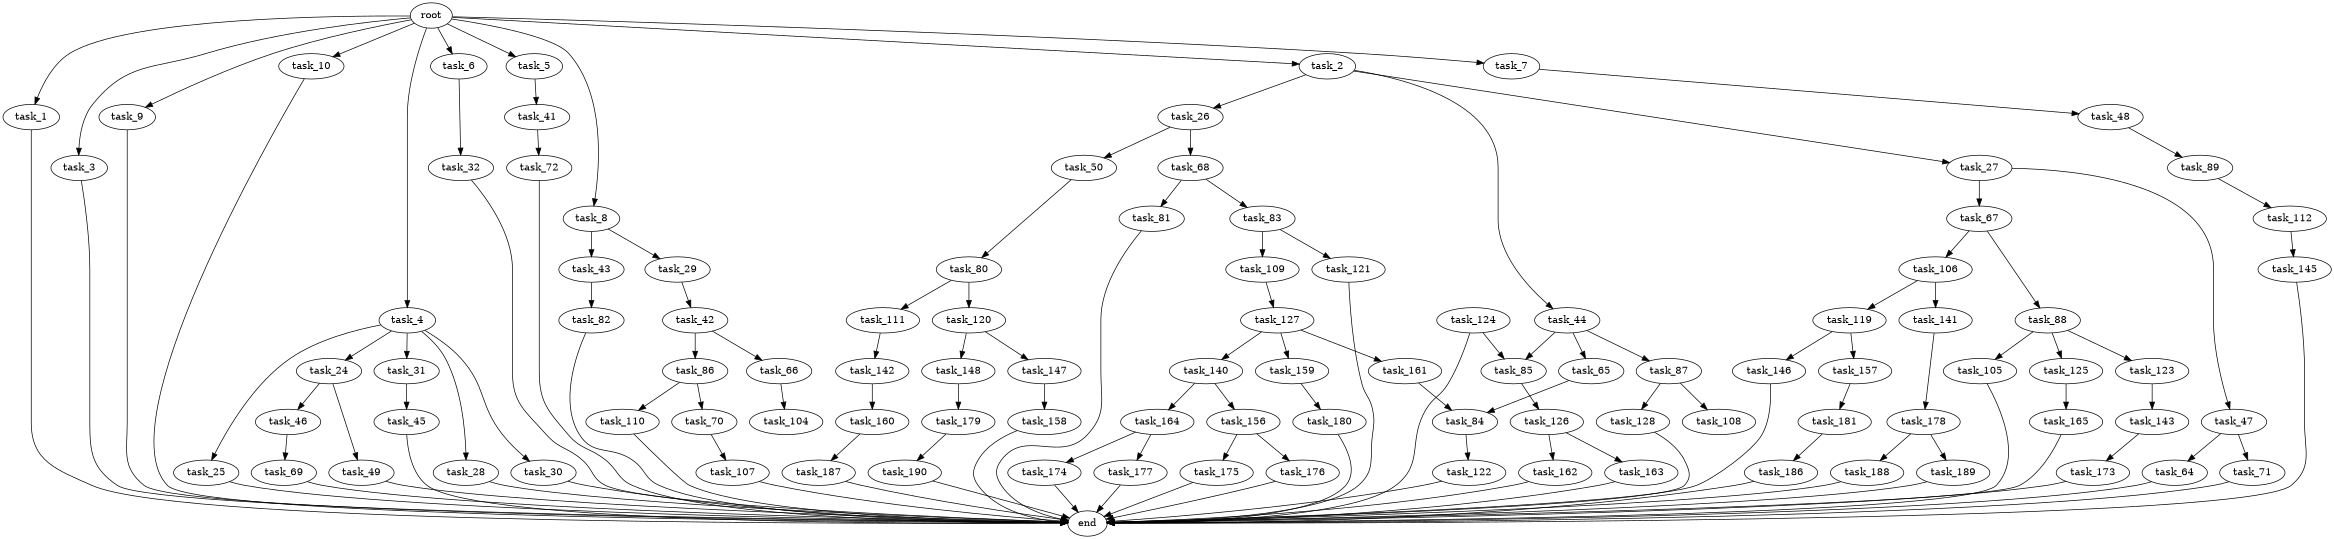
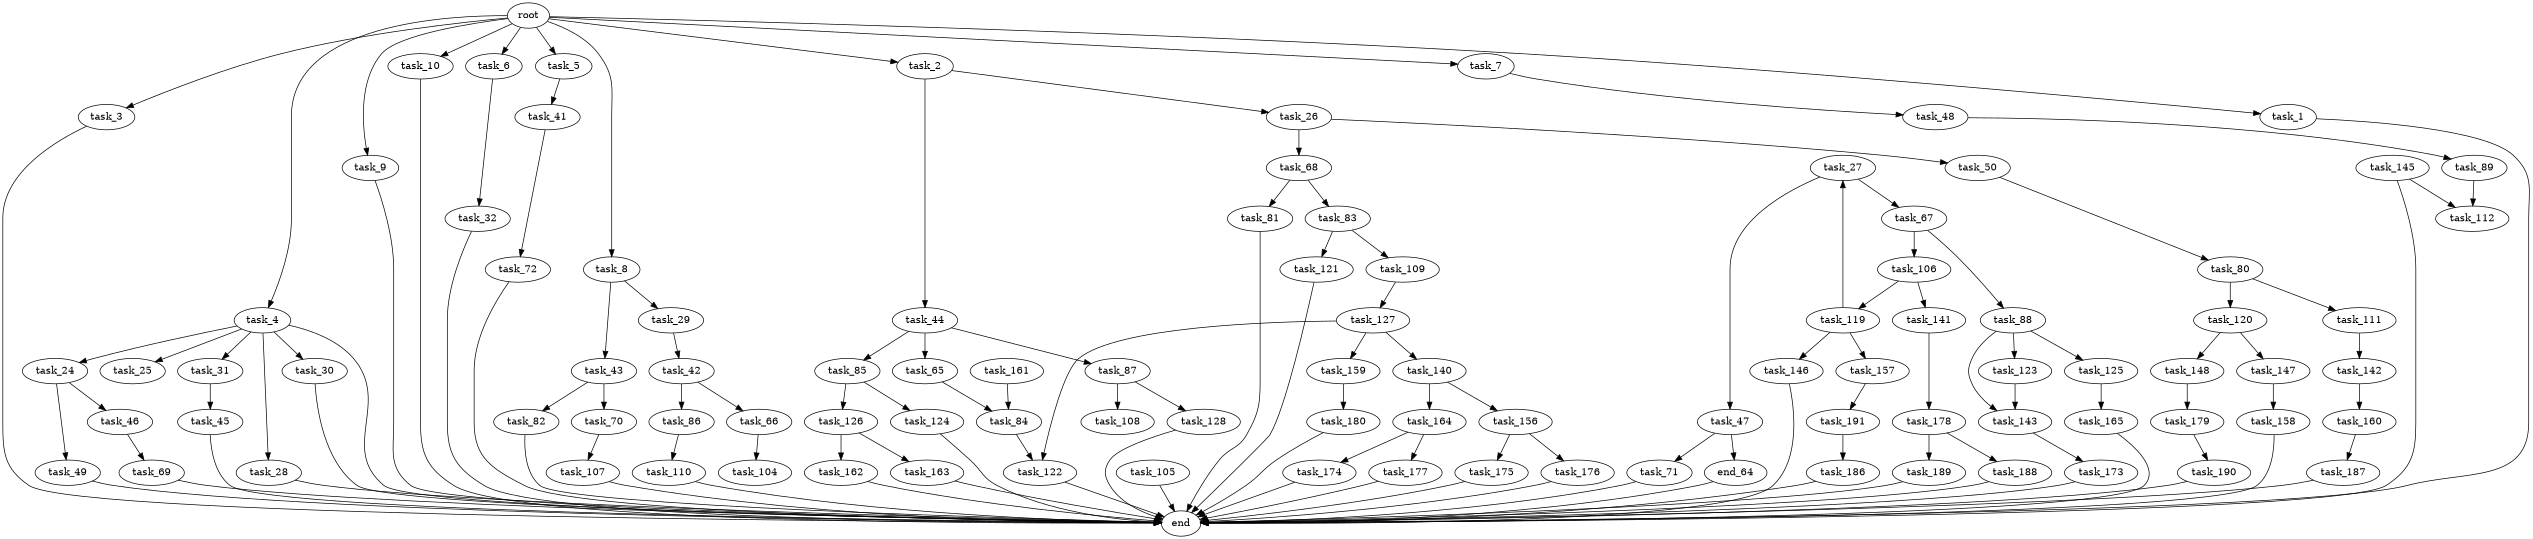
edge "task_2" -> "task_27": now "task_119" -> "task_27"
edge "task_112" -> "task_145": reversed
edge "task_124" -> "task_85": reversed
edge "task_88" -> "task_105": now "task_88" -> "task_143"
edge "task_127" -> "task_161": now "task_127" -> "task_122"
edge "task_86" -> "task_70": now "task_43" -> "task_70"
node "task_181": label "task_181" -> "task_191"
node "task_64": label "task_64" -> "end_64"
edge "task_25" -> "end": now "task_4" -> "end"
